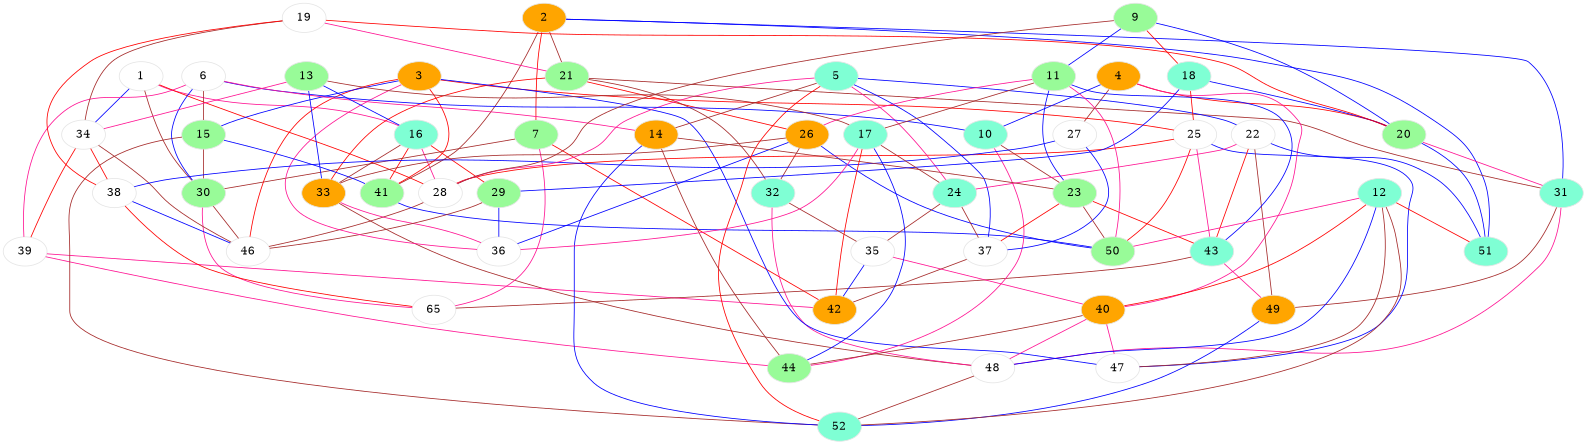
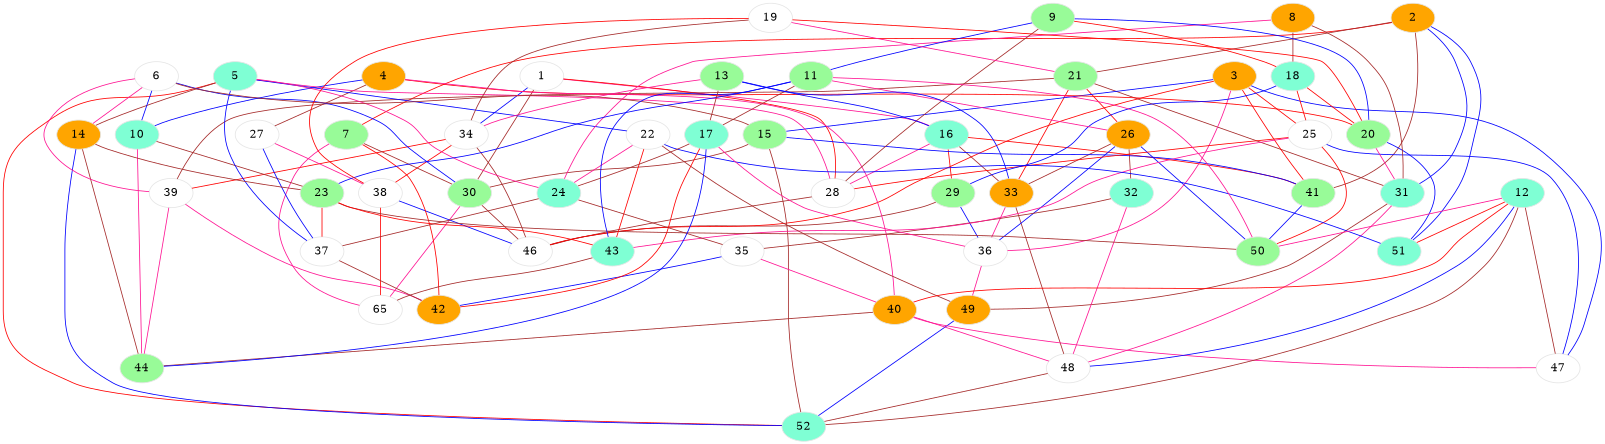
node "8": added
edge "18" -- "20": color blue -> red
edge "21" -- "32": now "21" -- "39"
edge "27" -- "38": color blue -> deeppink
edge "43" -- "49": now "36" -- "49"
